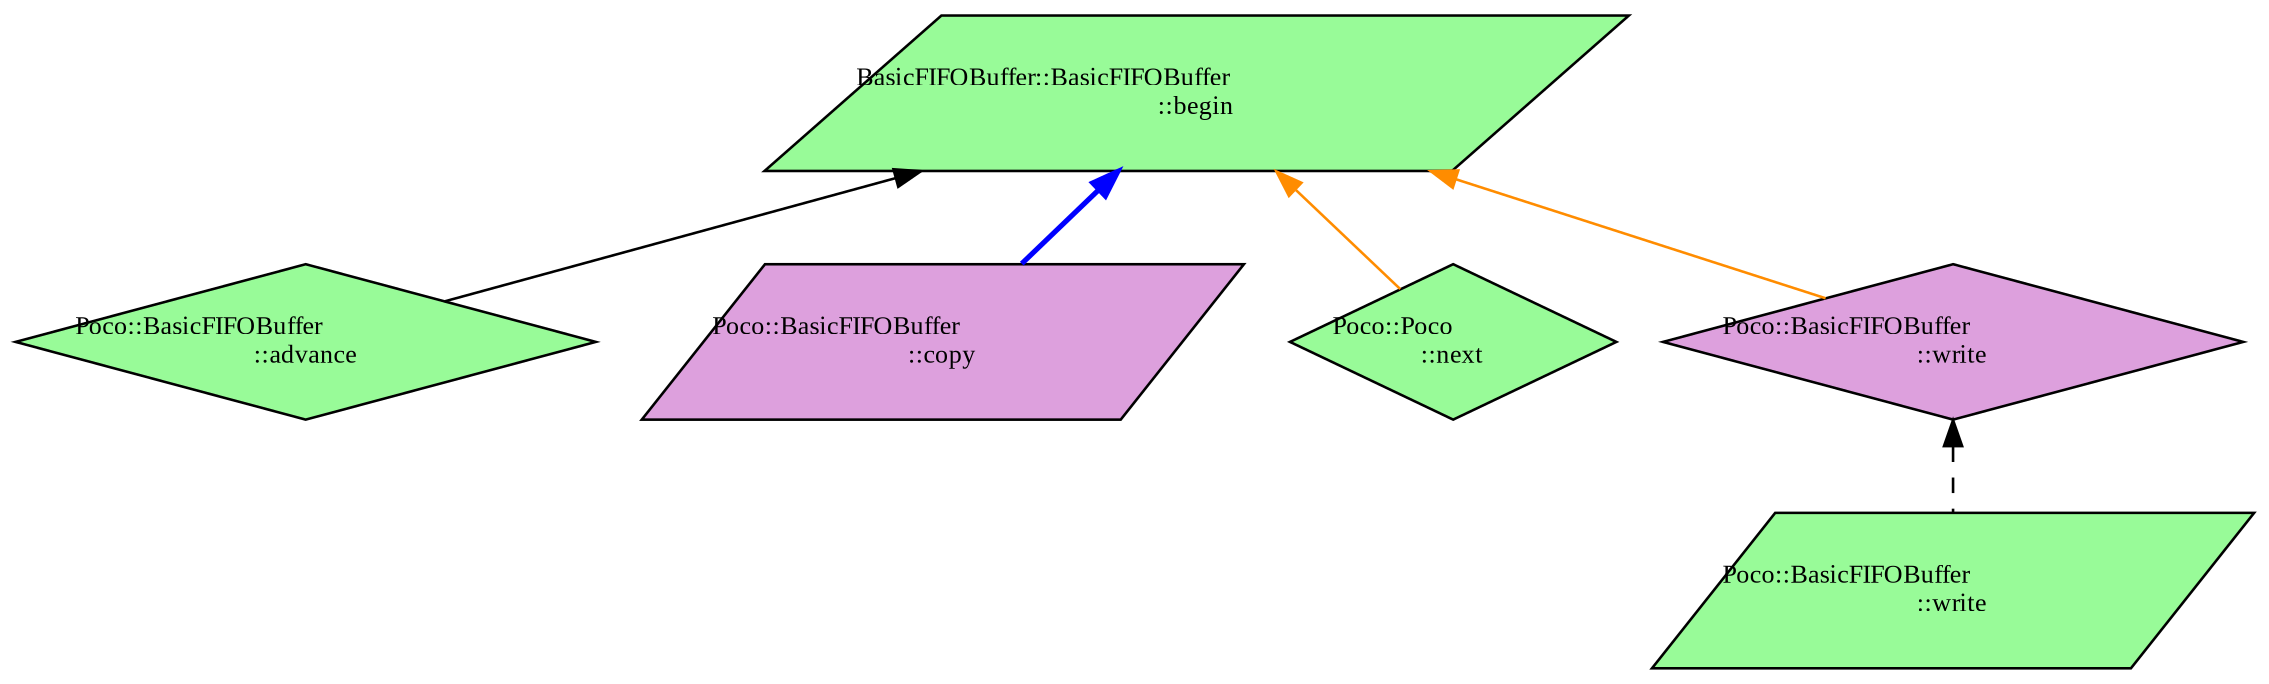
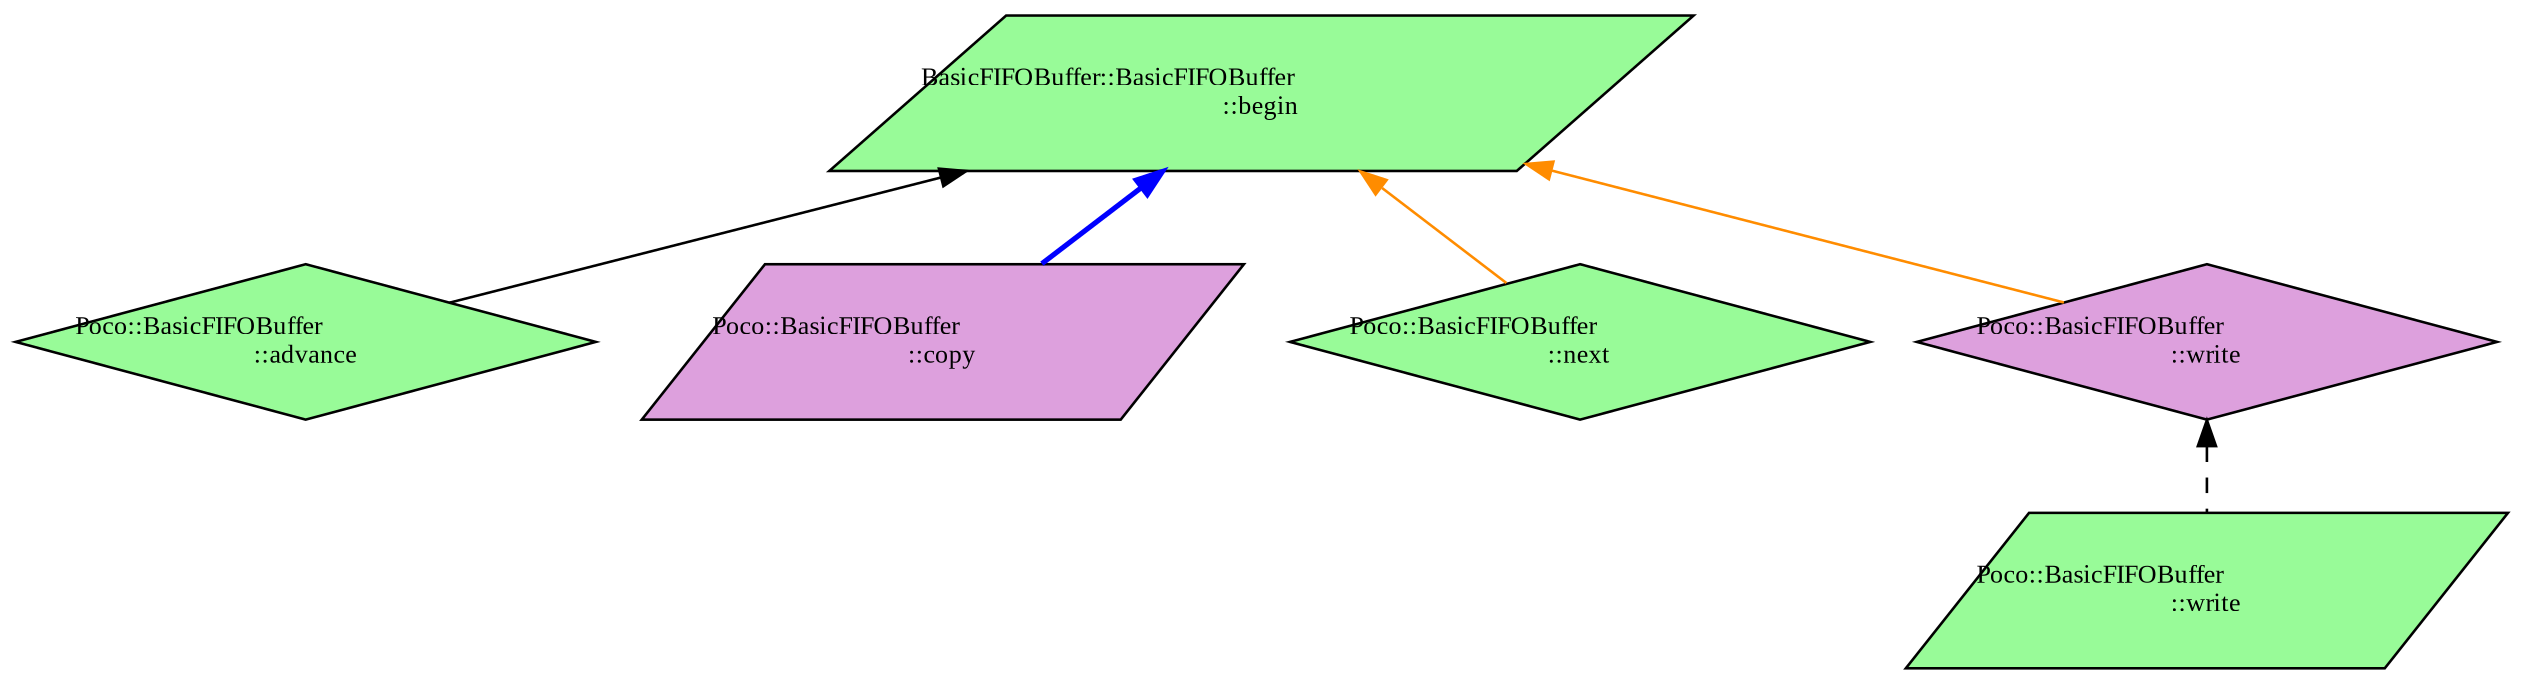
node "Poco::Poco ::next": label "Poco::Poco ::next" -> "Poco::BasicFIFOBuffer ::next"
